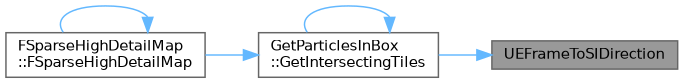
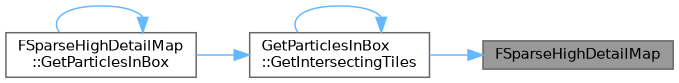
node "FSparseHighDetailMap ::FSparseHighDetailMap": label "FSparseHighDetailMap ::FSparseHighDetailMap" -> "FSparseHighDetailMap ::GetParticlesInBox"
node "UEFrameToSIDirection": label "UEFrameToSIDirection" -> "FSparseHighDetailMap"
